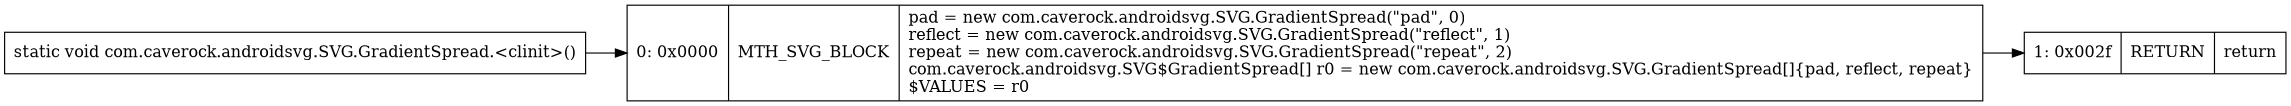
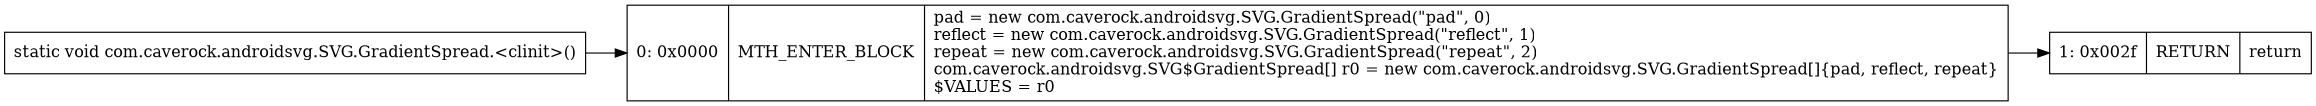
node "0: 0x0000": text "MTH_SVG_BLOCK" -> "MTH_ENTER_BLOCK"
